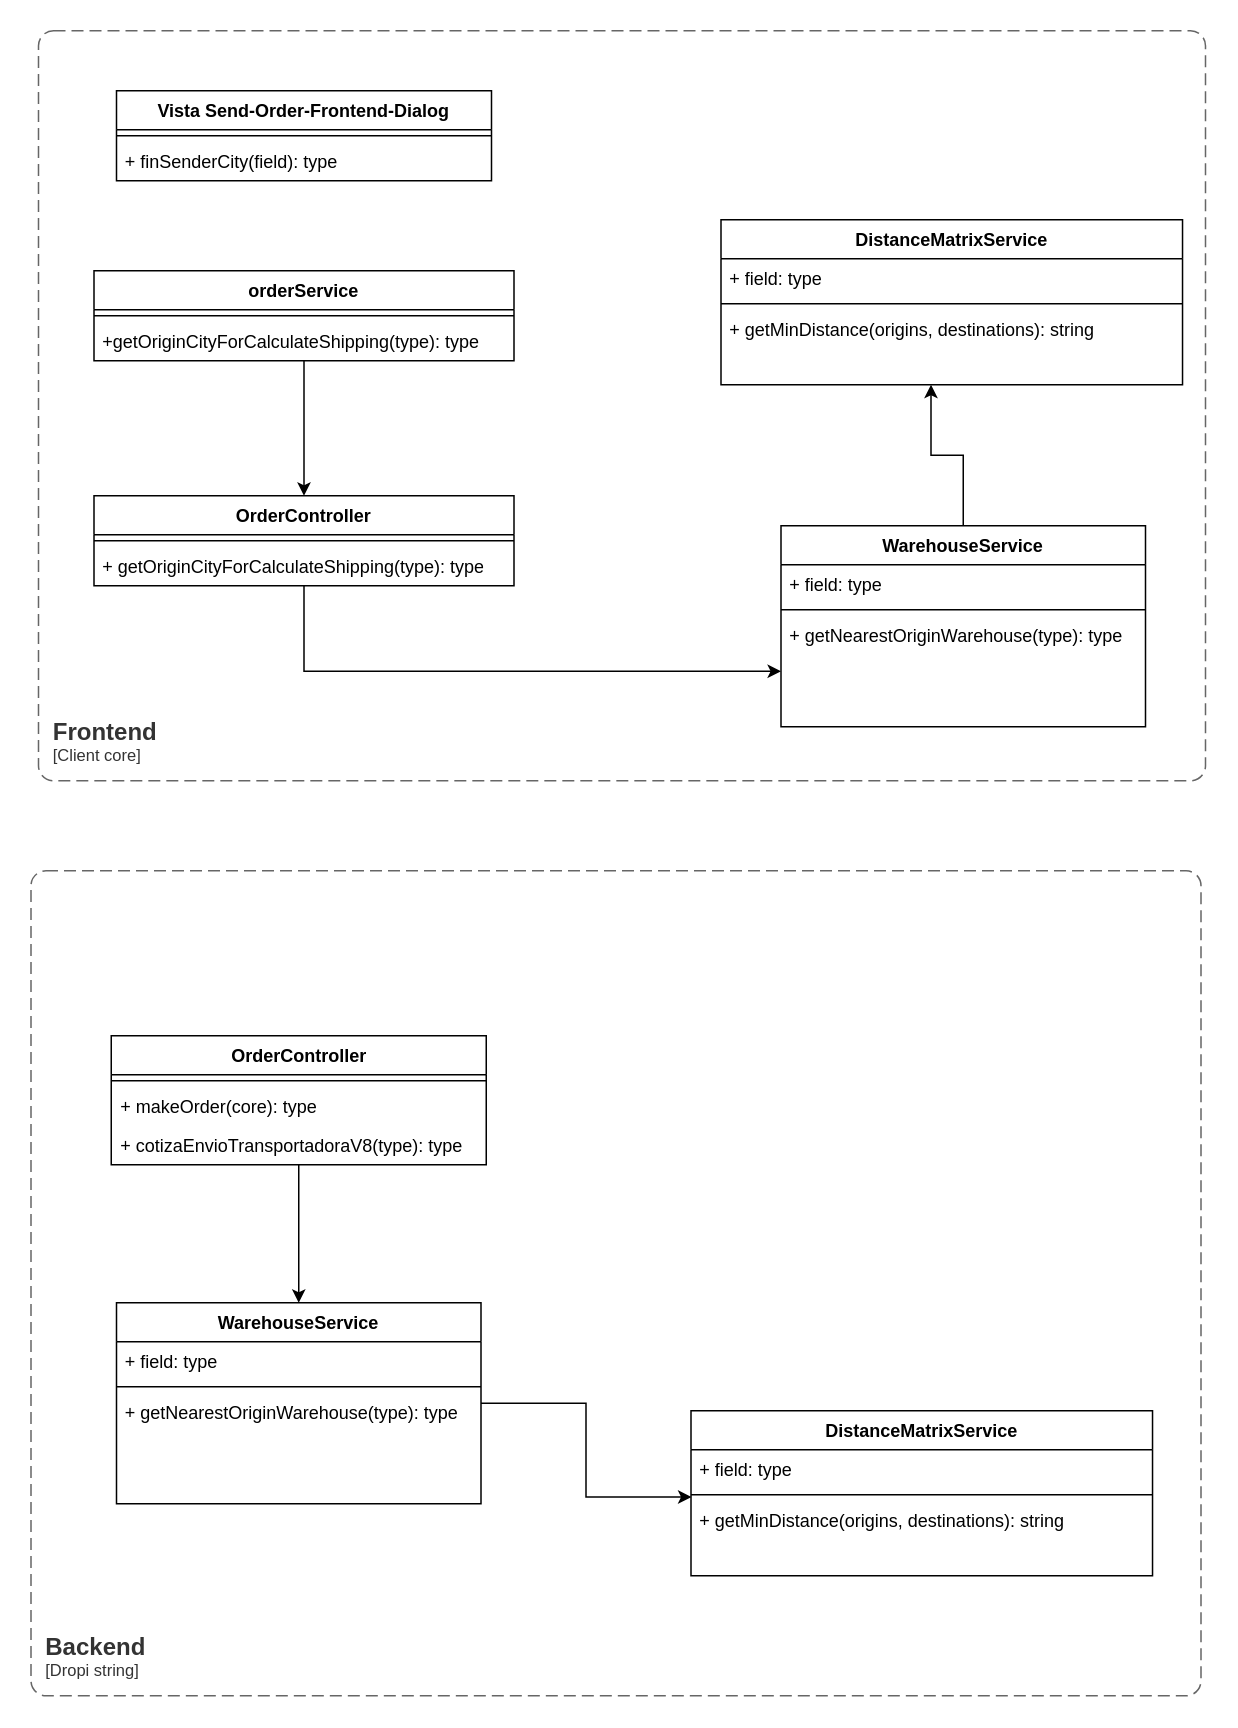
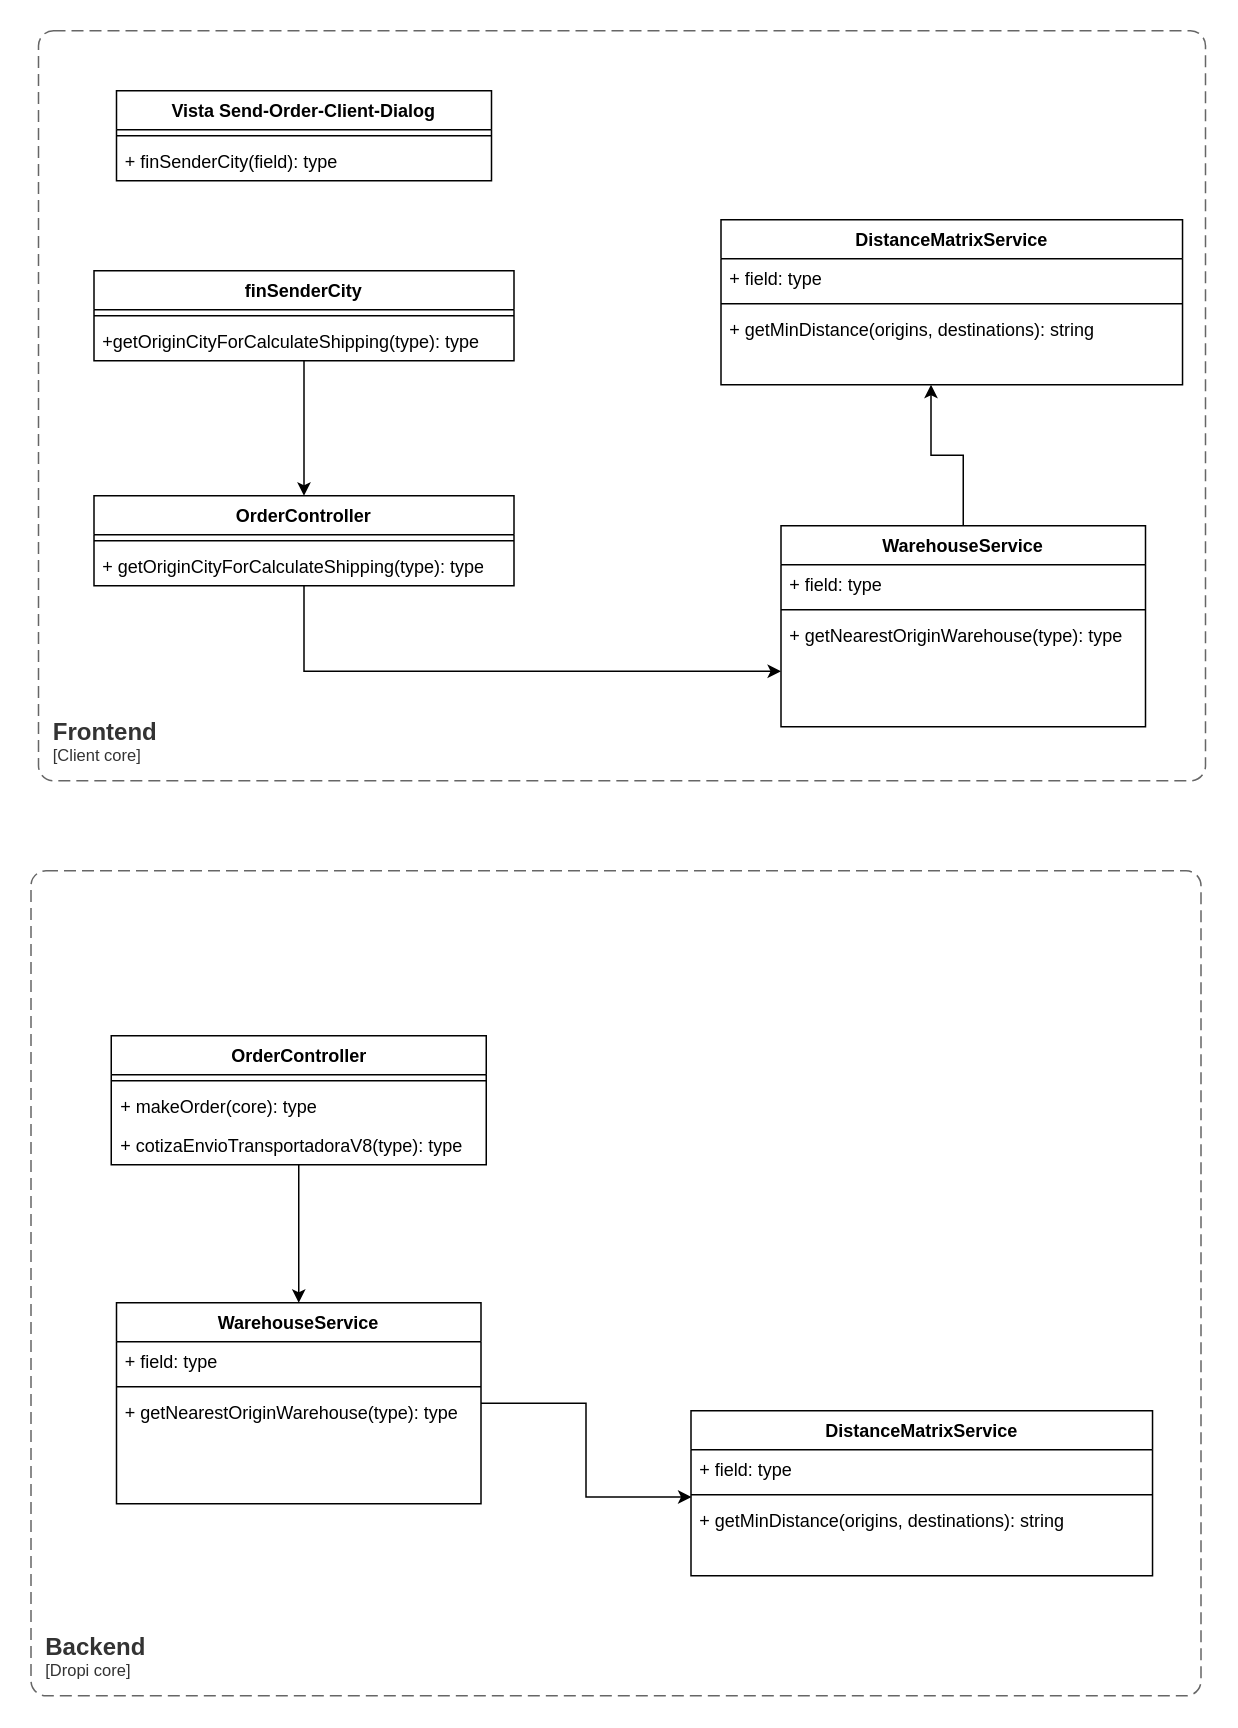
node "Vista Send-Order-Frontend-Dialog": label "Vista Send-Order-Frontend-Dialog" -> "Vista Send-Order-Client-Dialog"
node "orderService": label "orderService" -> "finSenderCity"
node "Backend [Dropi string]": label "Backend [Dropi string]" -> "Backend [Dropi core]"
